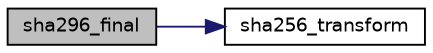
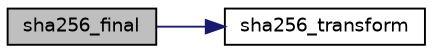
node "sha296_final": label "sha296_final" -> "sha256_final"
